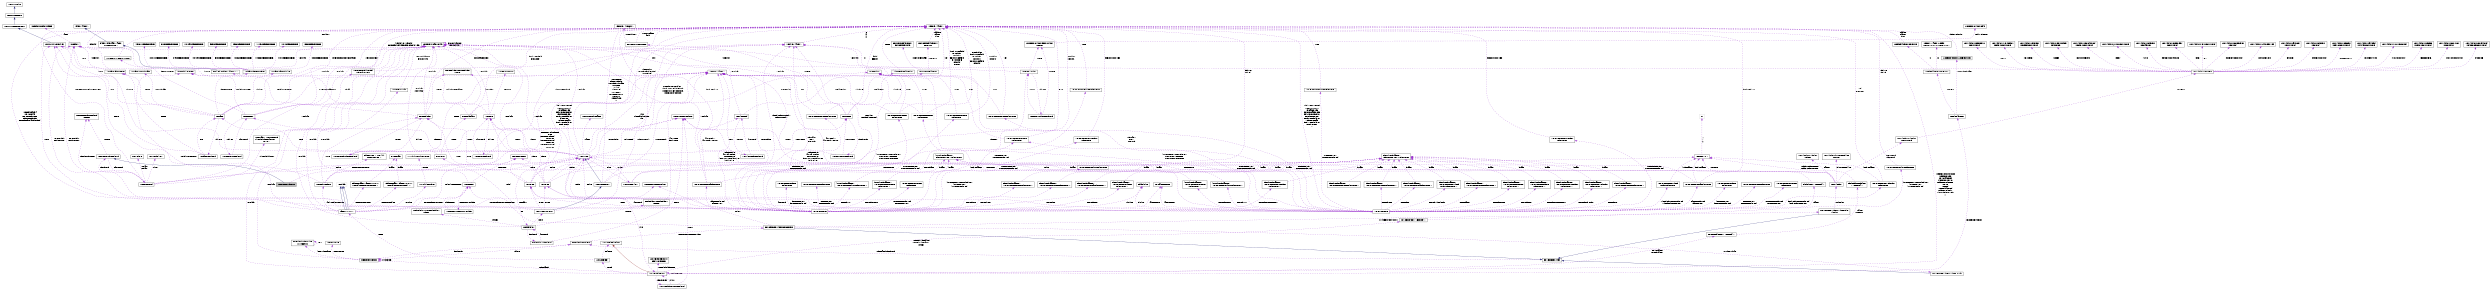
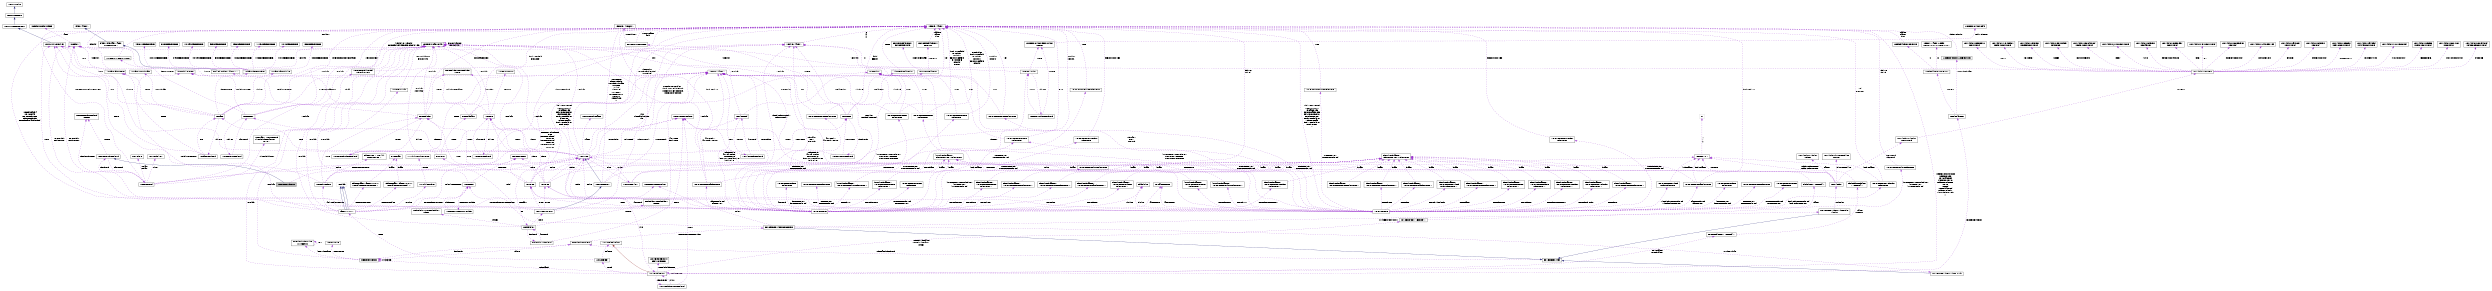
node "obs_ring_buffer_t< NavEKF2_core::range _elements >": added
